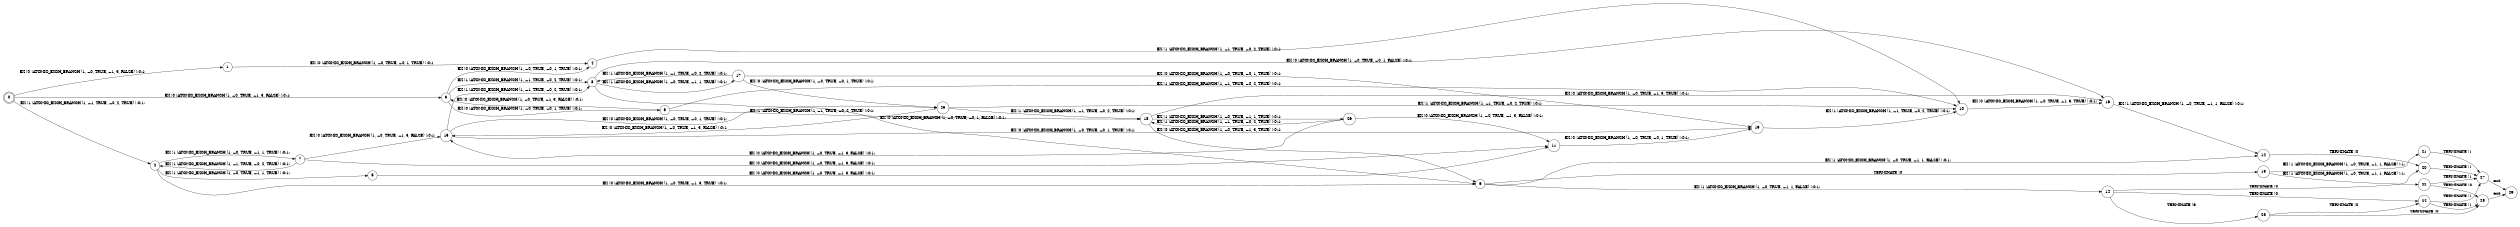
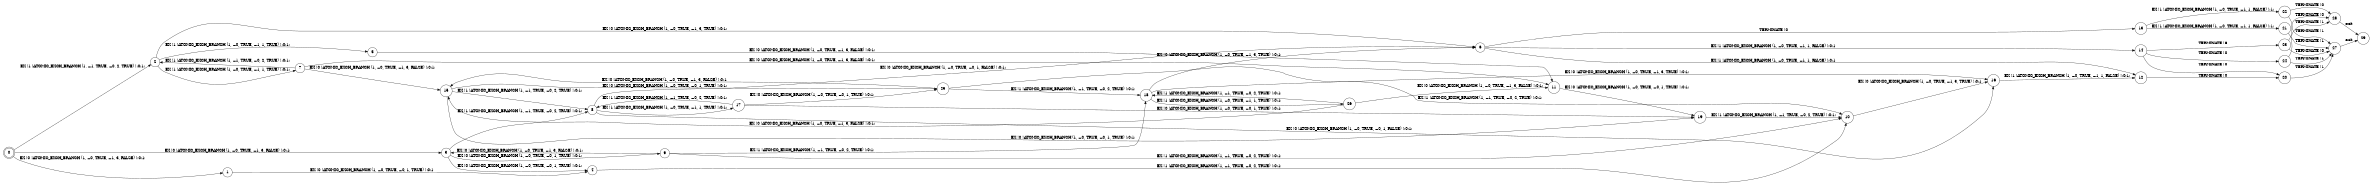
edge "23" -> "24": now "23" -> "27"
